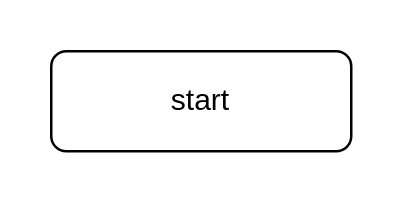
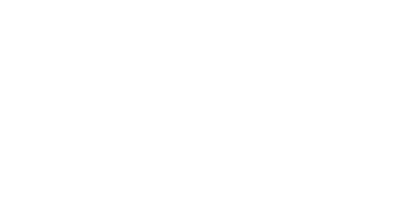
node "start": removed
